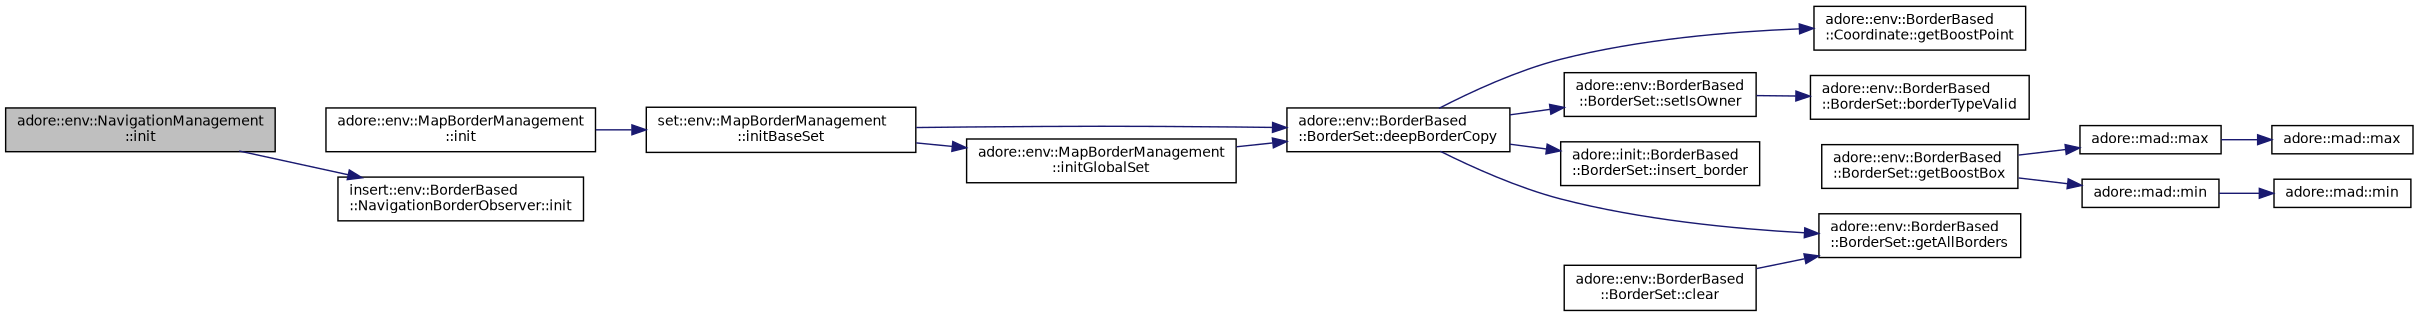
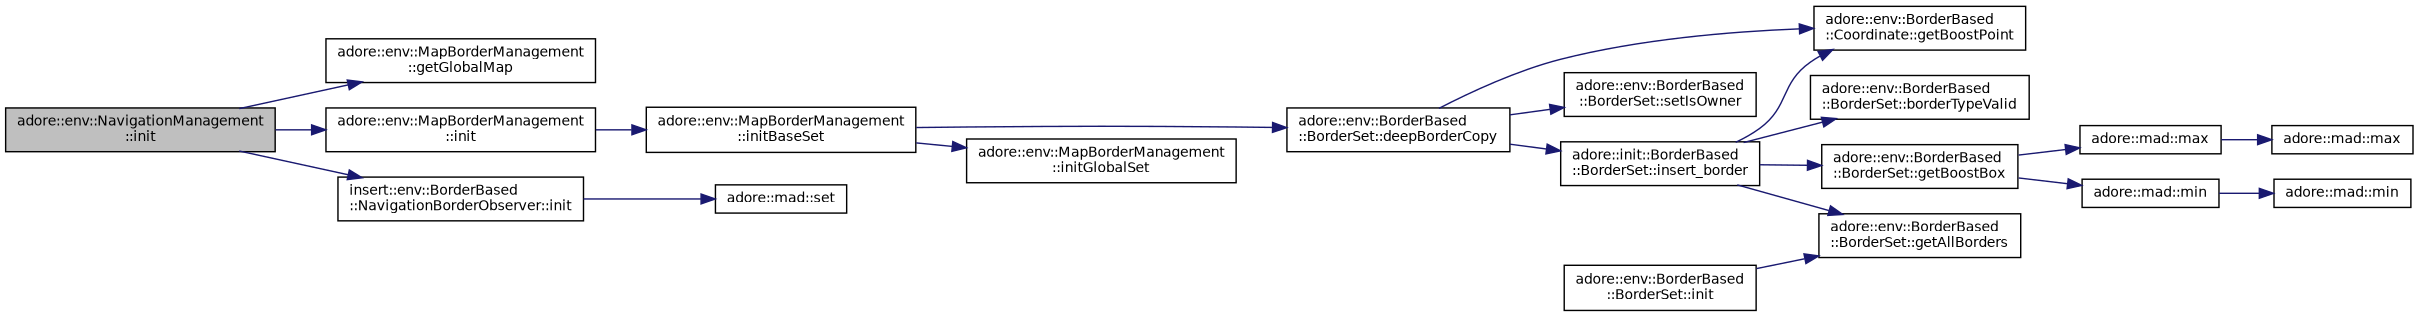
node "adore::env::MapBorderManagement ::getGlobalMap": added
edge "adore::env::BorderBased ::BorderSet::setIsOwner" -> "adore::env::BorderBased ::BorderSet::borderTypeValid": now "adore::init::BorderBased ::BorderSet::insert_border" -> "adore::env::BorderBased ::BorderSet::borderTypeValid"
edge "adore::init::BorderBased ::BorderSet::insert_border" -> "adore::env::BorderBased ::Coordinate::getBoostPoint": added
edge "adore::env::NavigationManagement ::init" -> "adore::env::MapBorderManagement ::init": added
node "set::env::MapBorderManagement ::initBaseSet": label "set::env::MapBorderManagement ::initBaseSet" -> "adore::env::MapBorderManagement ::initBaseSet"
edge "adore::env::MapBorderManagement ::initGlobalSet" -> "adore::env::BorderBased ::BorderSet::deepBorderCopy": removed
edge "adore::init::BorderBased ::BorderSet::insert_border" -> "adore::env::BorderBased ::BorderSet::getBoostBox": added
node "adore::mad::set": added
edge "adore::env::BorderBased ::BorderSet::deepBorderCopy" -> "adore::env::BorderBased ::BorderSet::getAllBorders": now "adore::init::BorderBased ::BorderSet::insert_border" -> "adore::env::BorderBased ::BorderSet::getAllBorders"
node "adore::env::BorderBased ::BorderSet::clear": label "adore::env::BorderBased ::BorderSet::clear" -> "adore::env::BorderBased ::BorderSet::init"
